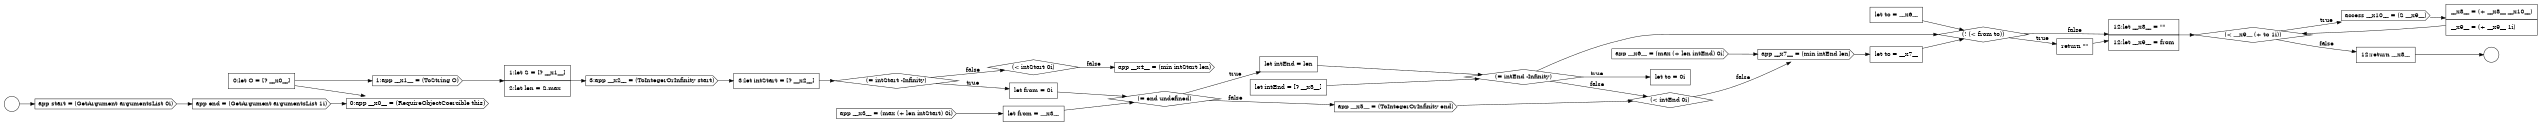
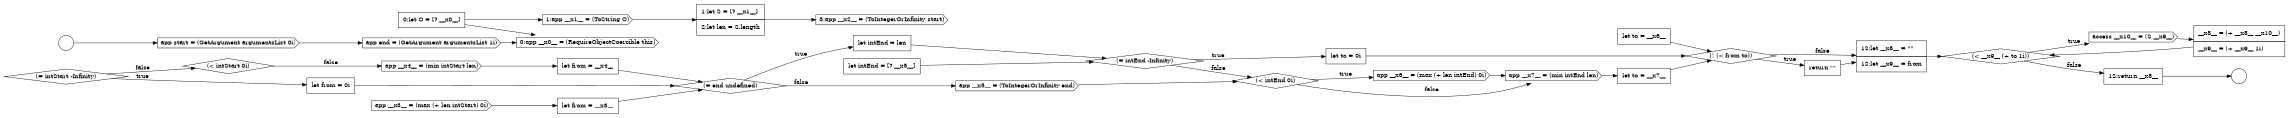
edge "(= intEnd -Infinity)" -> "(! (< from to))": now "let to = 0i" -> "(! (< from to))"
node "let from = __x4__": added
edge "(< intEnd 0i)" -> "app __x6__ = (max (+ len intEnd) 0i)": added, label "true"
node "3:let intStart = [? __x2__]": removed
node "1:let S = [? __x1__]": text "2:let len = S.max" -> "2:let len = S.length"
